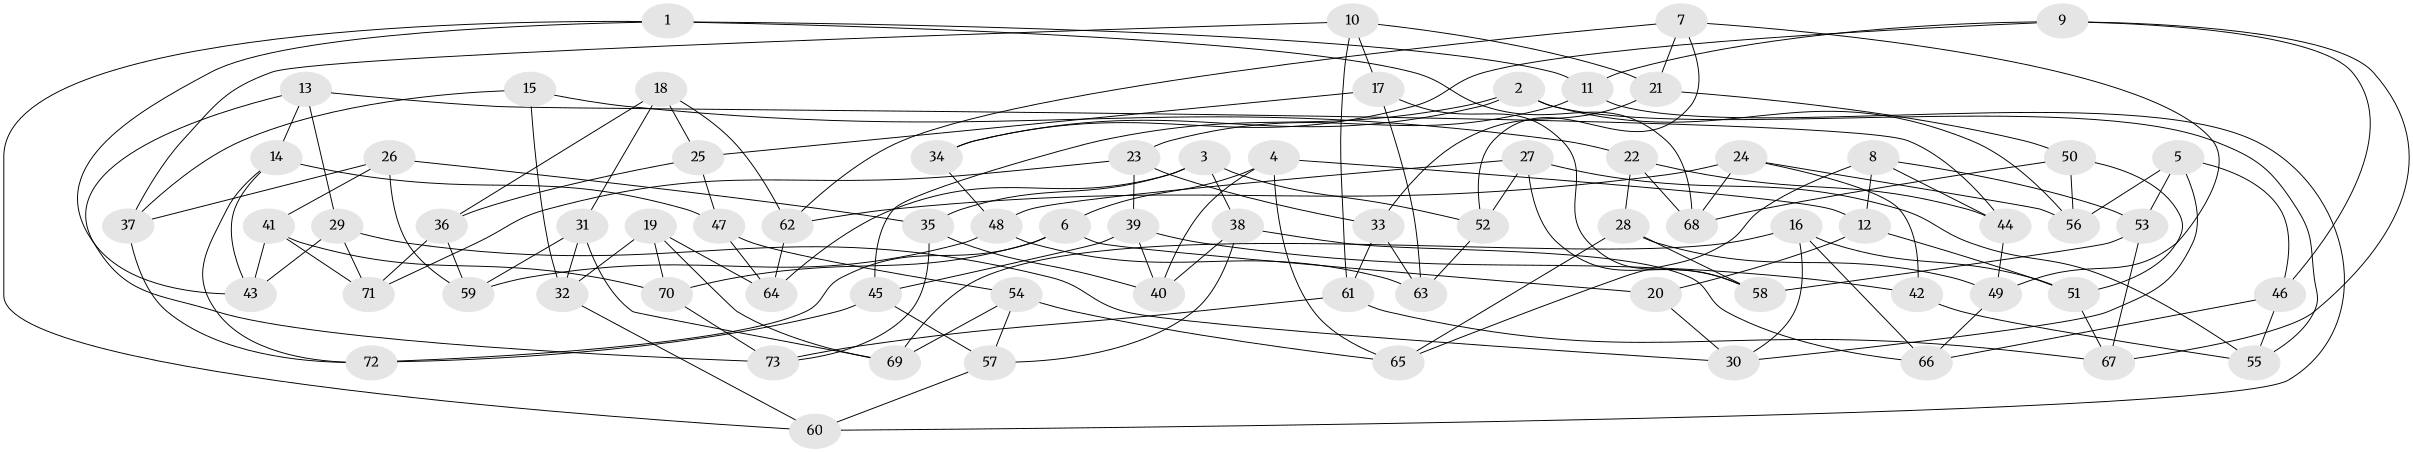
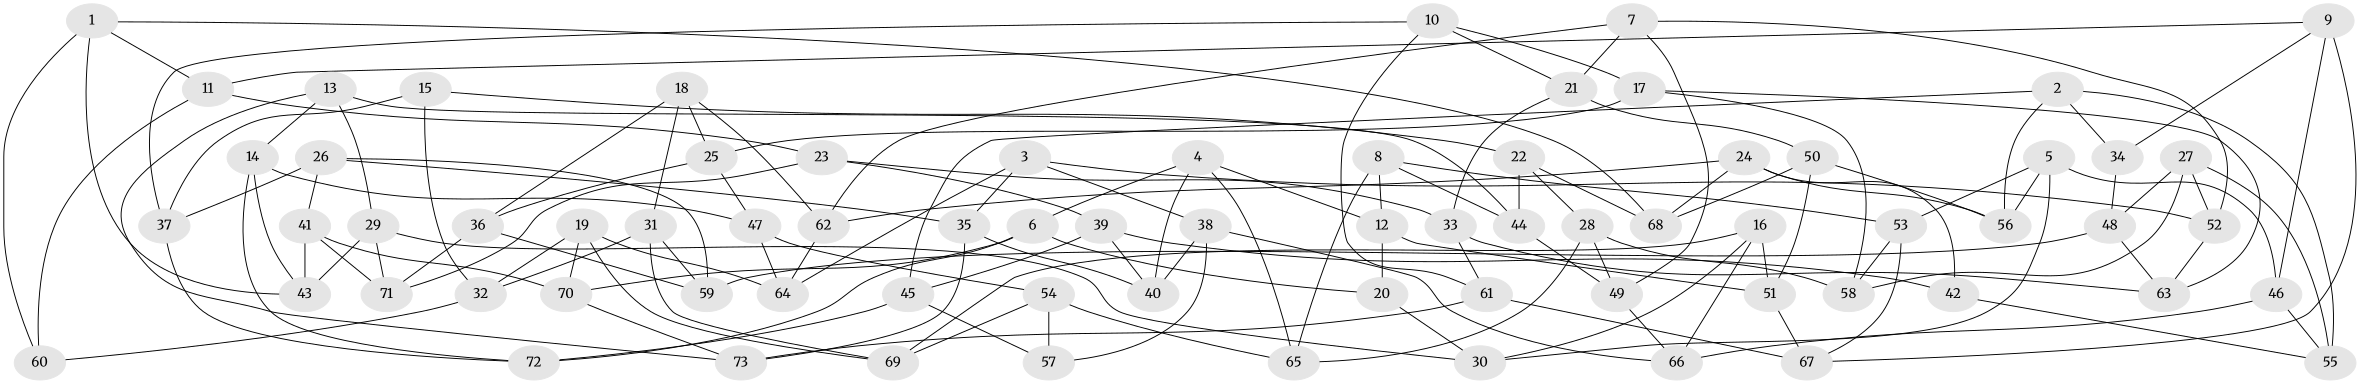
edge "57" -- "60": removed
